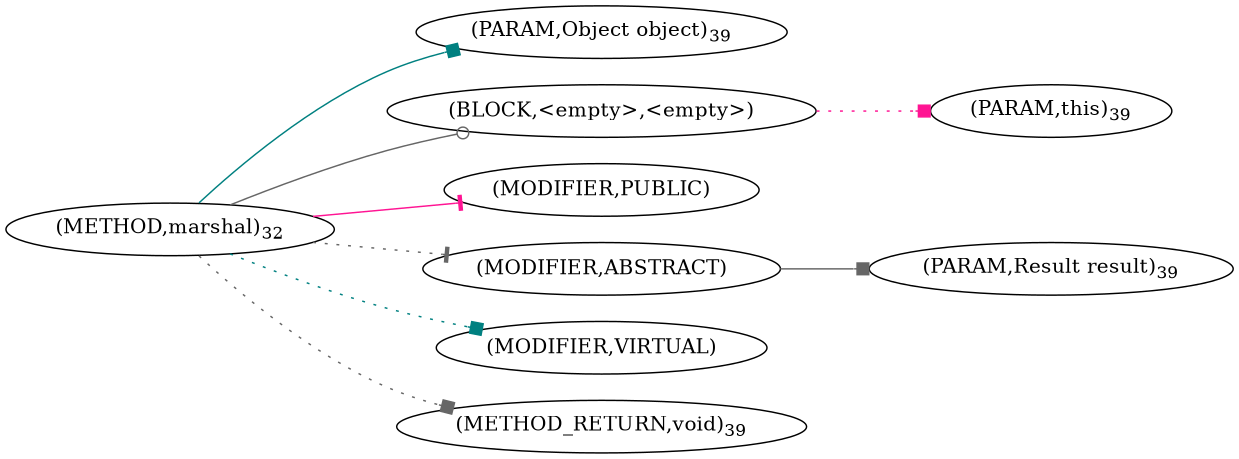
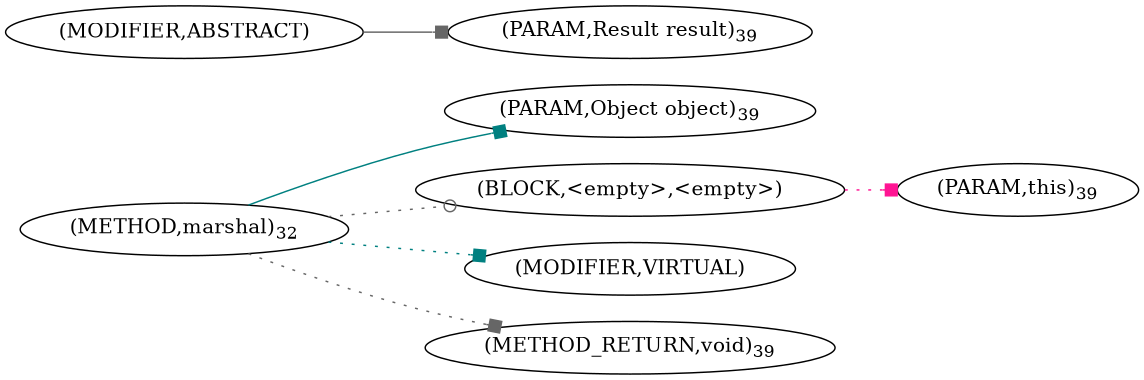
edge "(METHOD,marshal)" -> "(BLOCK,<empty>,<empty>)": style solid -> dotted
node "(MODIFIER,PUBLIC)": removed
edge "(METHOD,marshal)" -> "(MODIFIER,ABSTRACT)": removed
